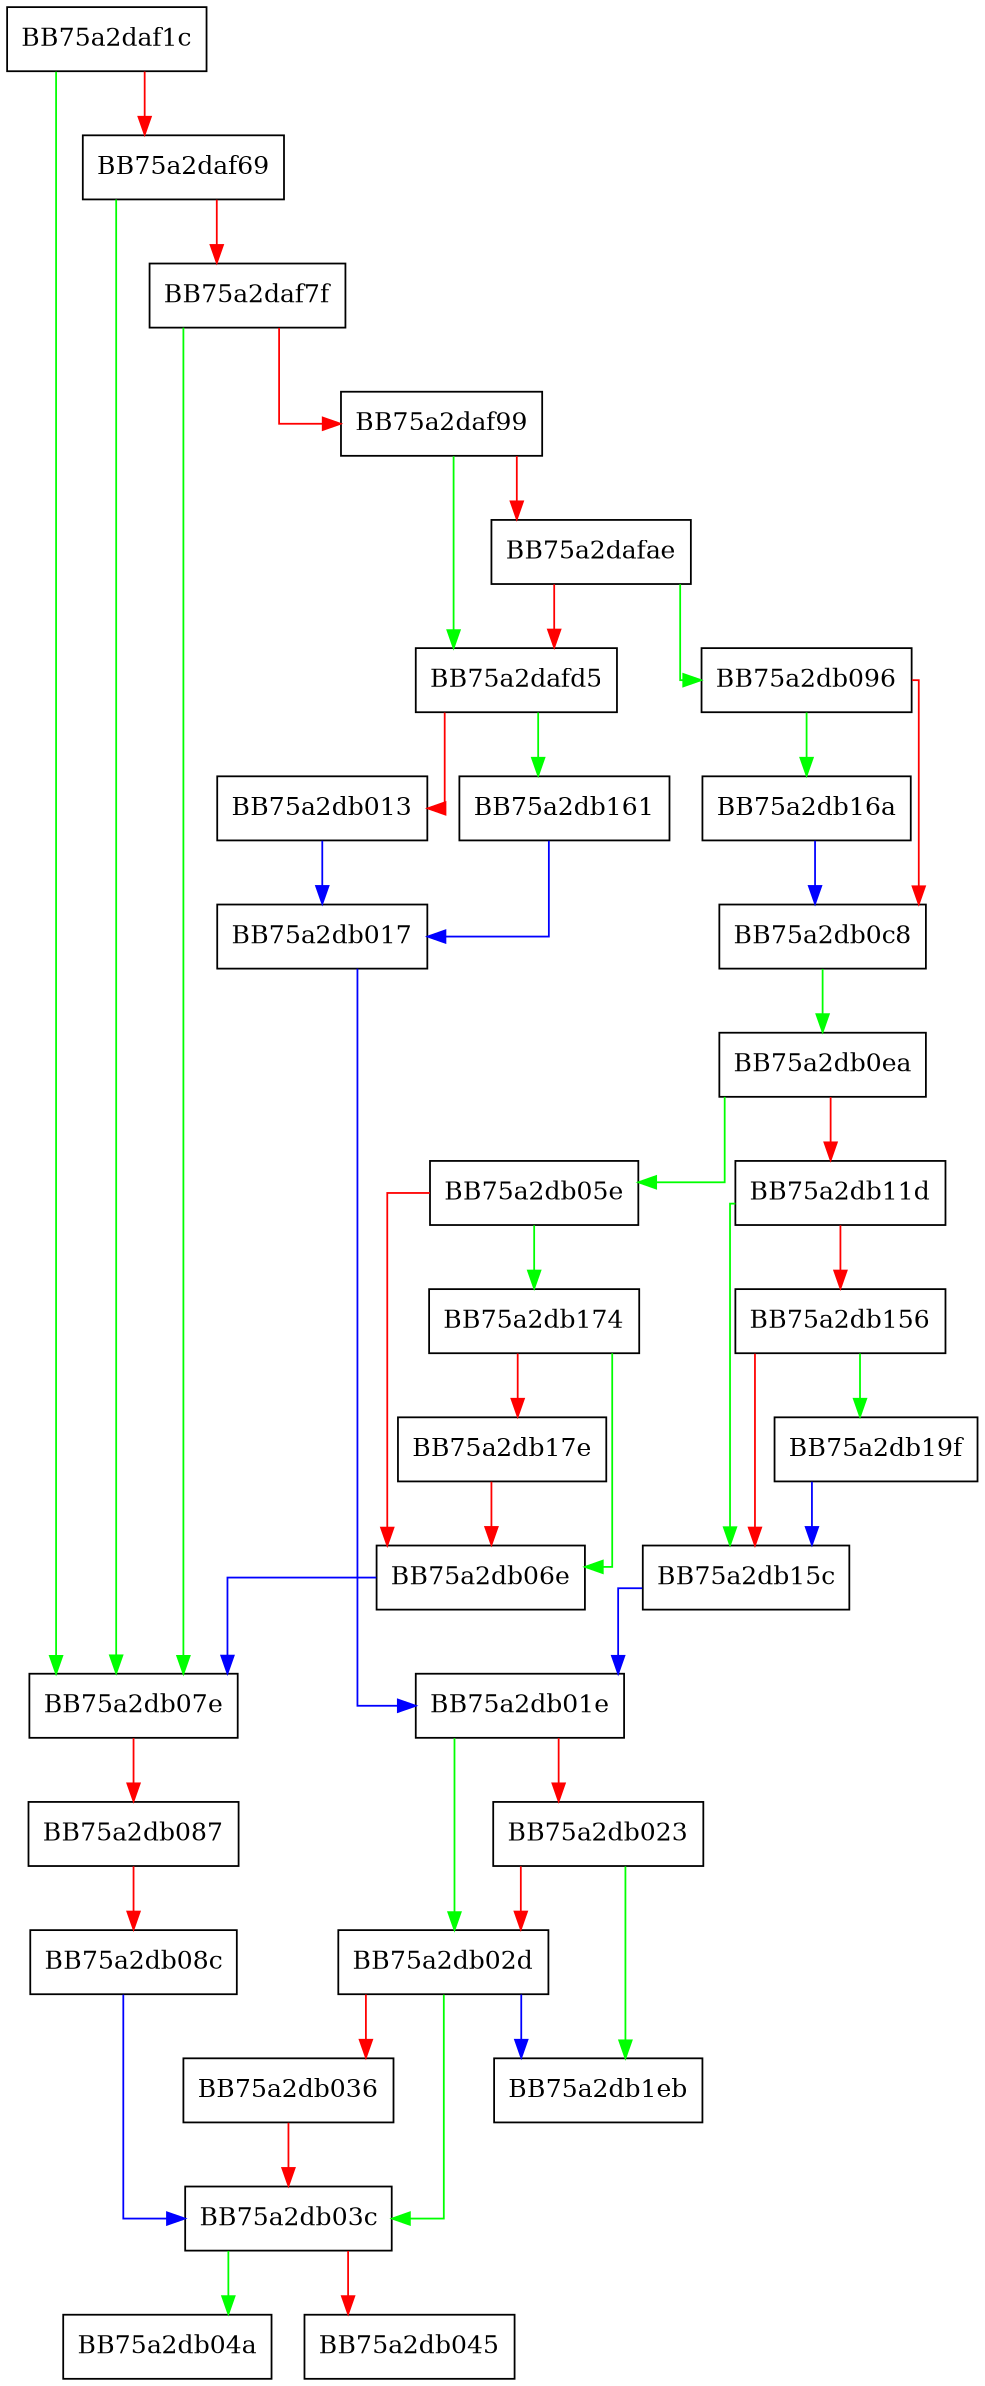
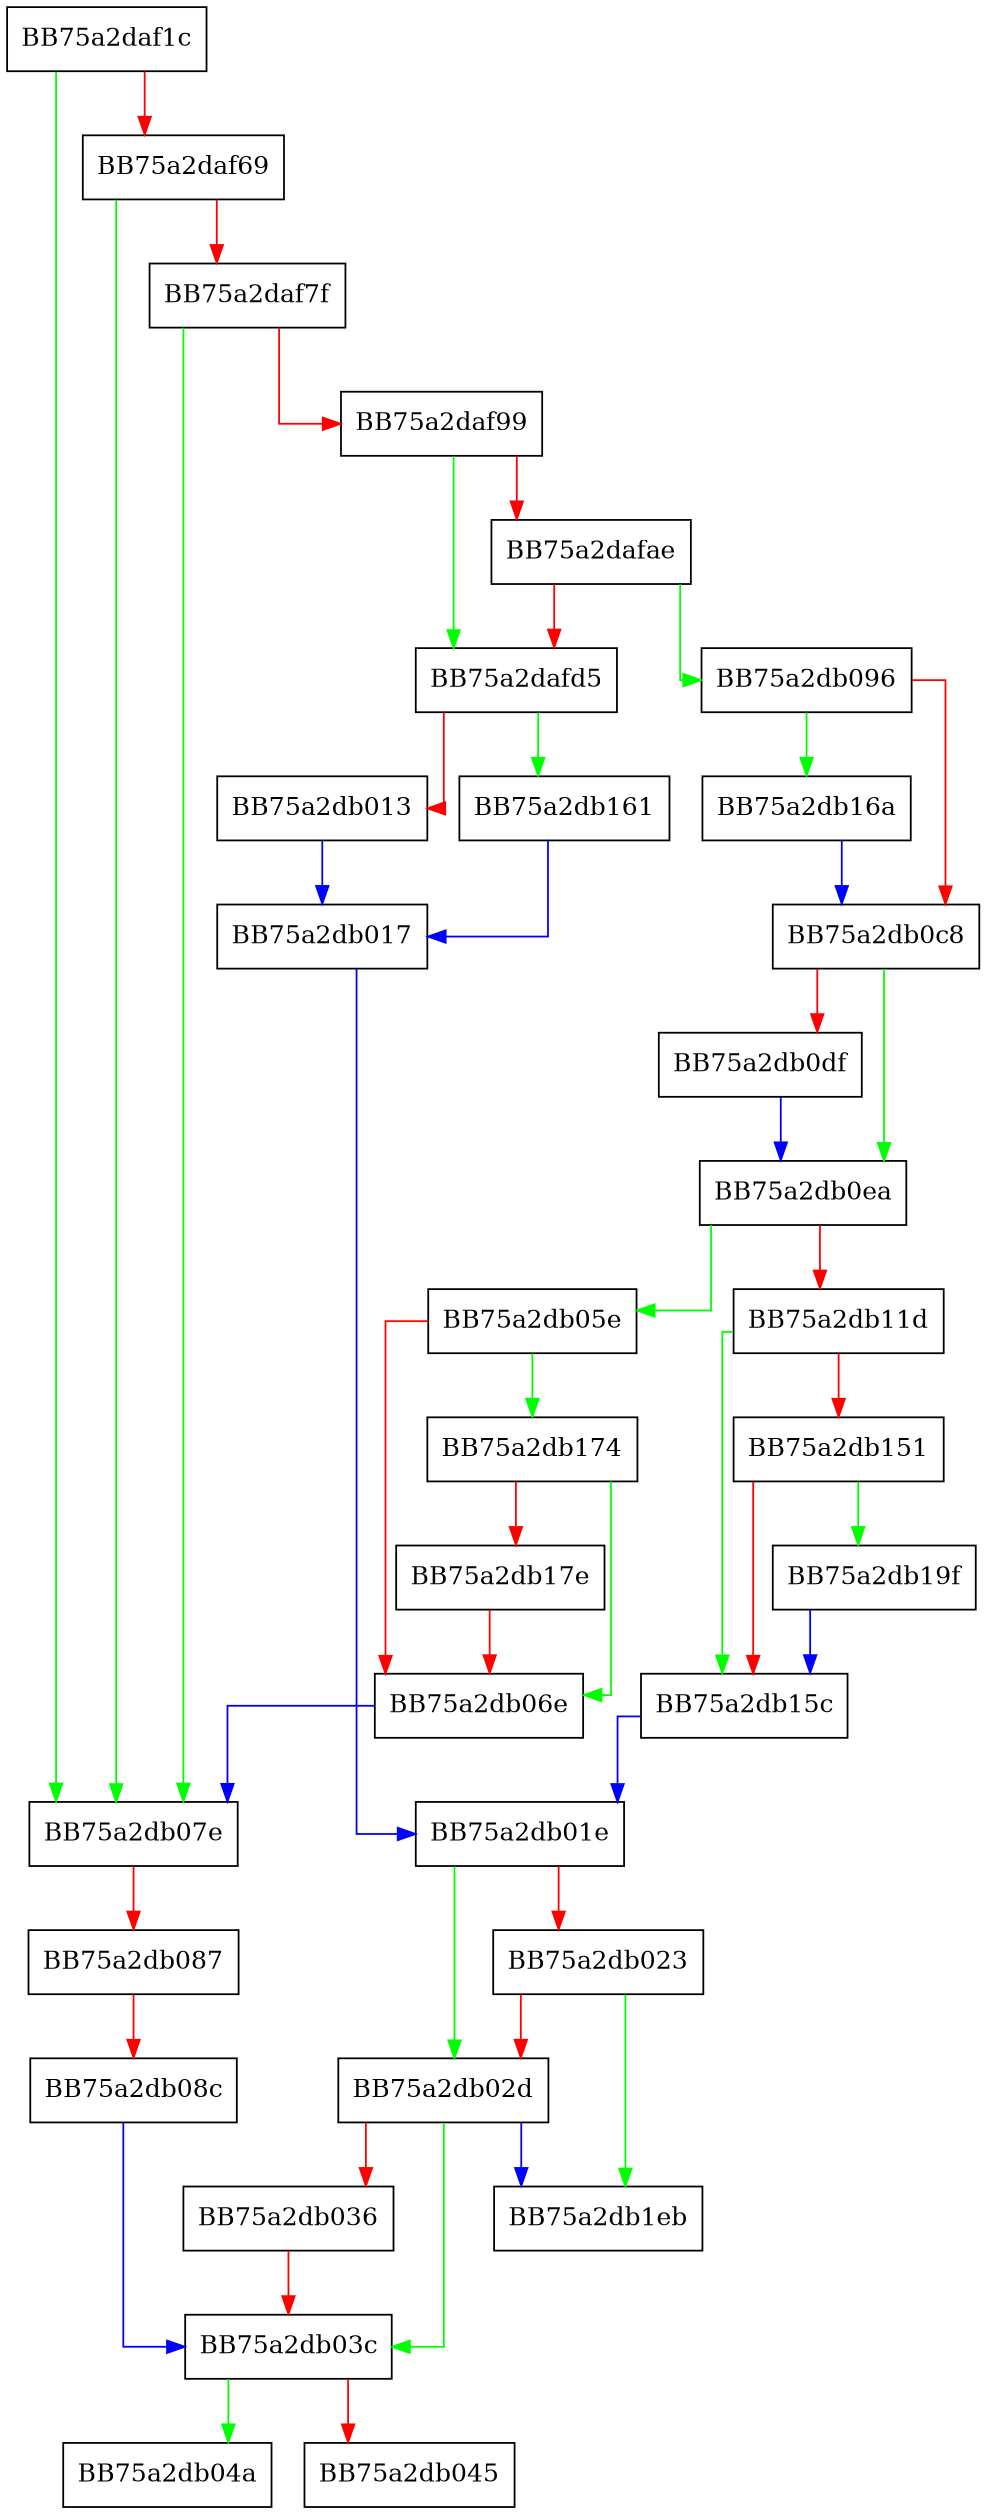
node "BB75a2db0df": added
node "BB75a2db156": label "BB75a2db156" -> "BB75a2db151"
